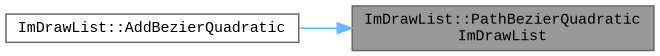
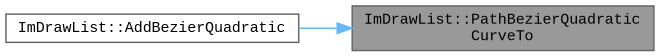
node "ImDrawList::PathBezierQuadratic ImDrawList": label "ImDrawList::PathBezierQuadratic ImDrawList" -> "ImDrawList::PathBezierQuadratic CurveTo"
